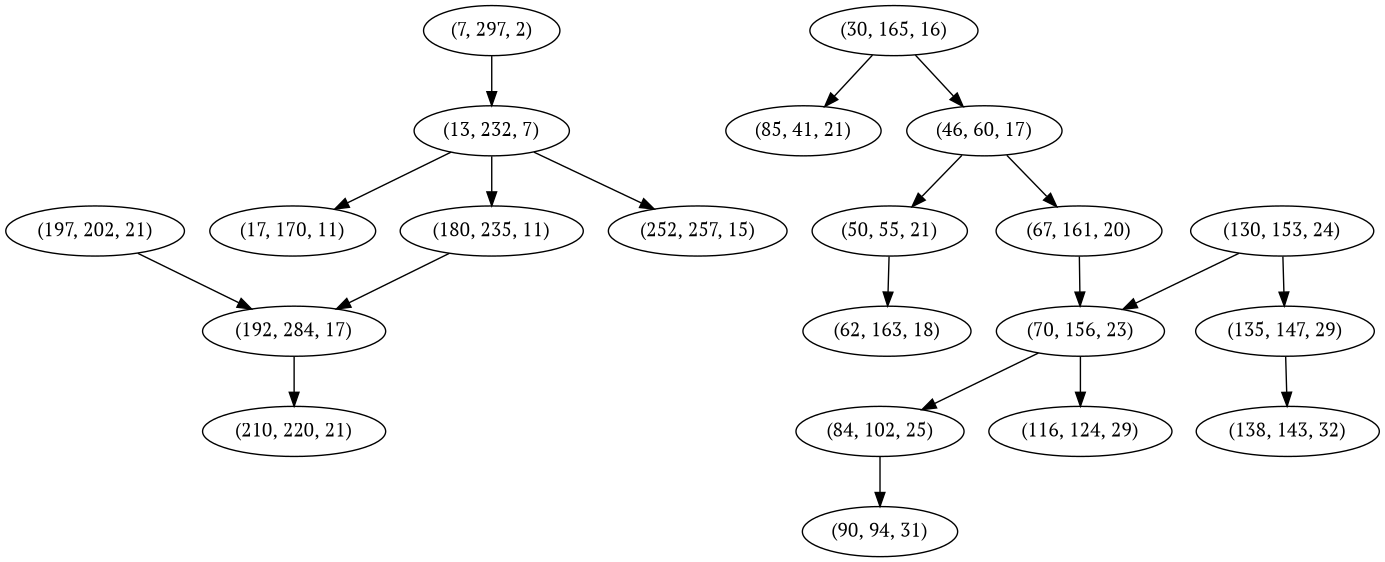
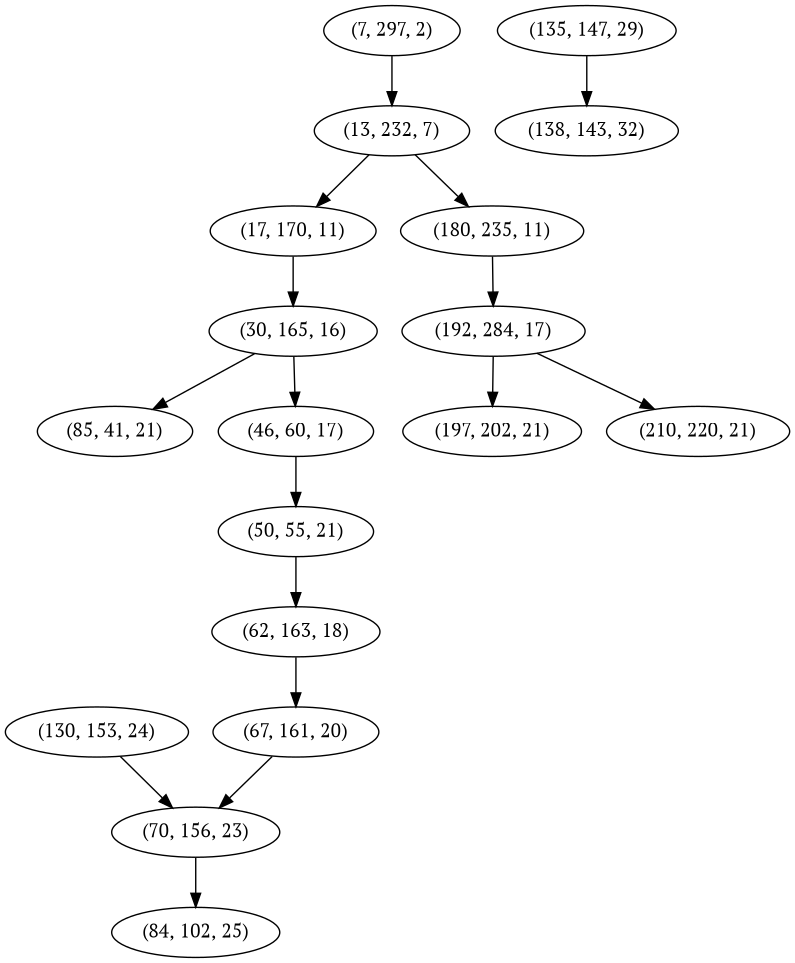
edge "(46, 60, 17)" -> "(67, 161, 20)": now "(62, 163, 18)" -> "(67, 161, 20)"
node "(252, 257, 15)": removed
edge "(17, 170, 11)" -> "(30, 165, 16)": added
edge "(130, 153, 24)" -> "(135, 147, 29)": removed
edge "(197, 202, 21)" -> "(192, 284, 17)": reversed
node "(116, 124, 29)": removed
node "(90, 94, 31)": removed
